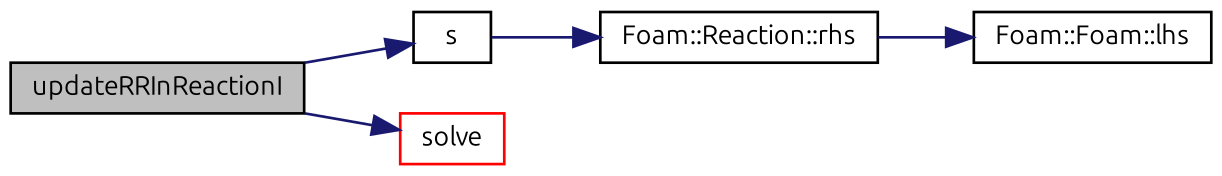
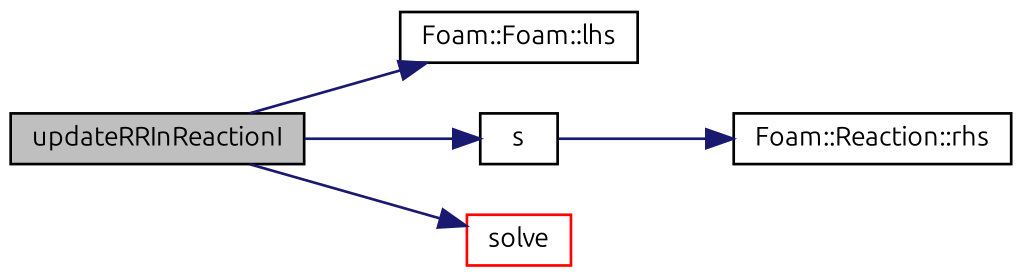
edge "Foam::Reaction::rhs" -> "Foam::Foam::lhs": now "updateRRInReactionI" -> "Foam::Foam::lhs"
